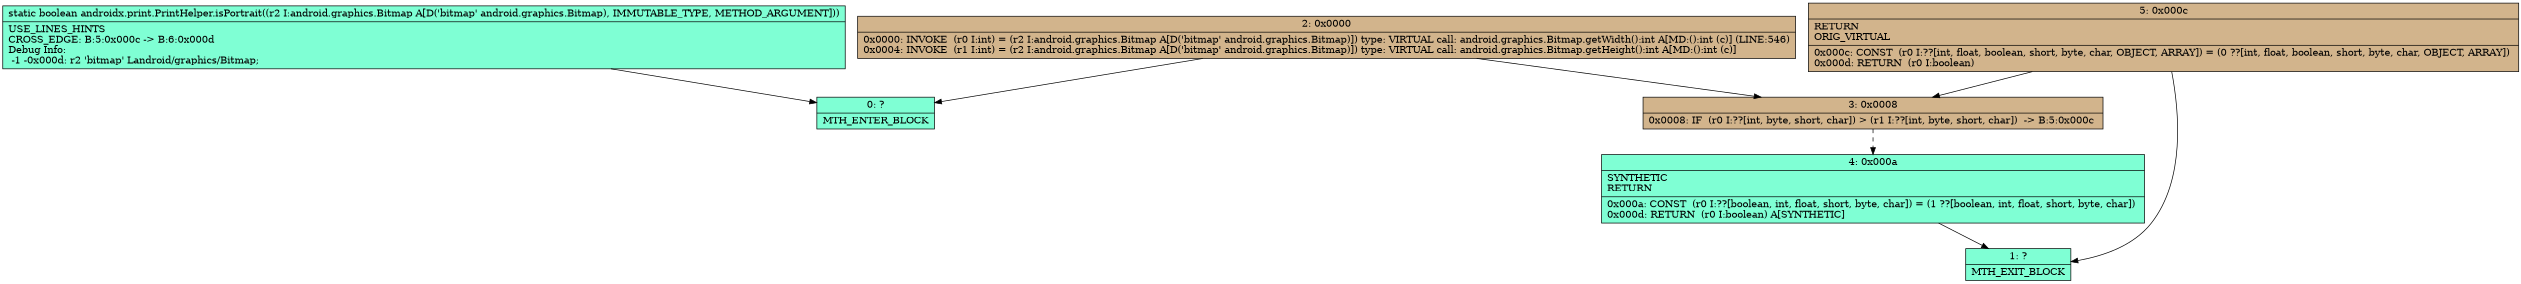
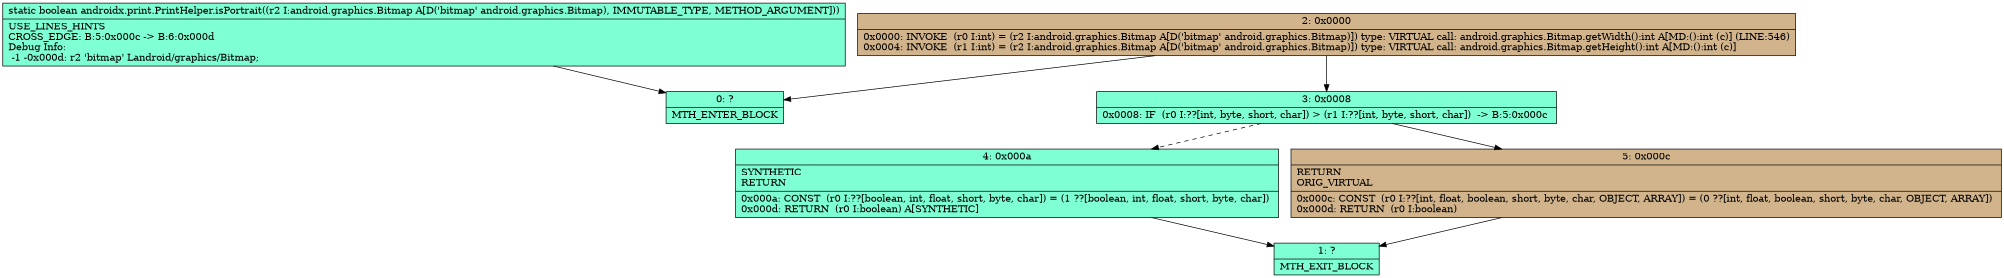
edge "5: 0x000c" -> "3: 0x0008": reversed
node "3: 0x0008": fillcolor tan -> aquamarine
